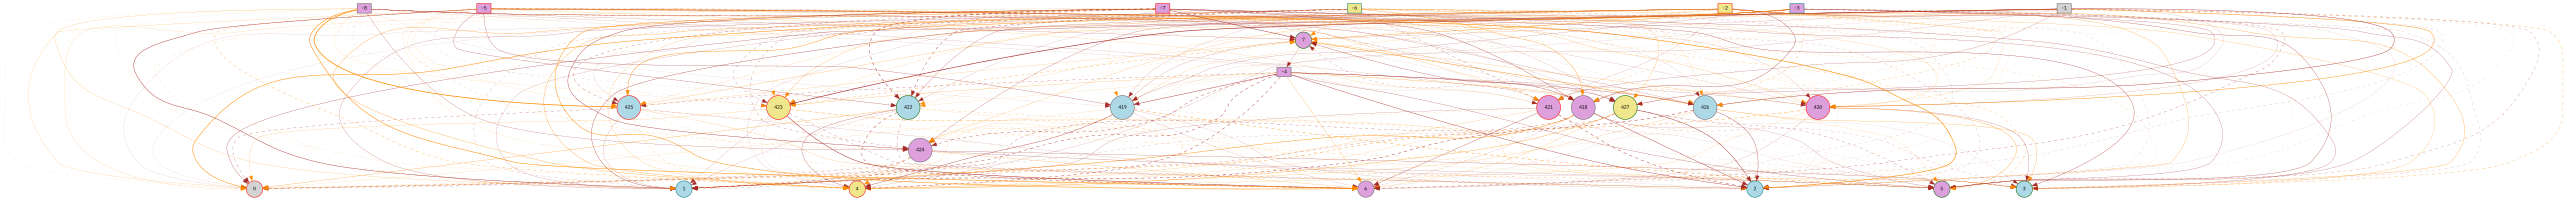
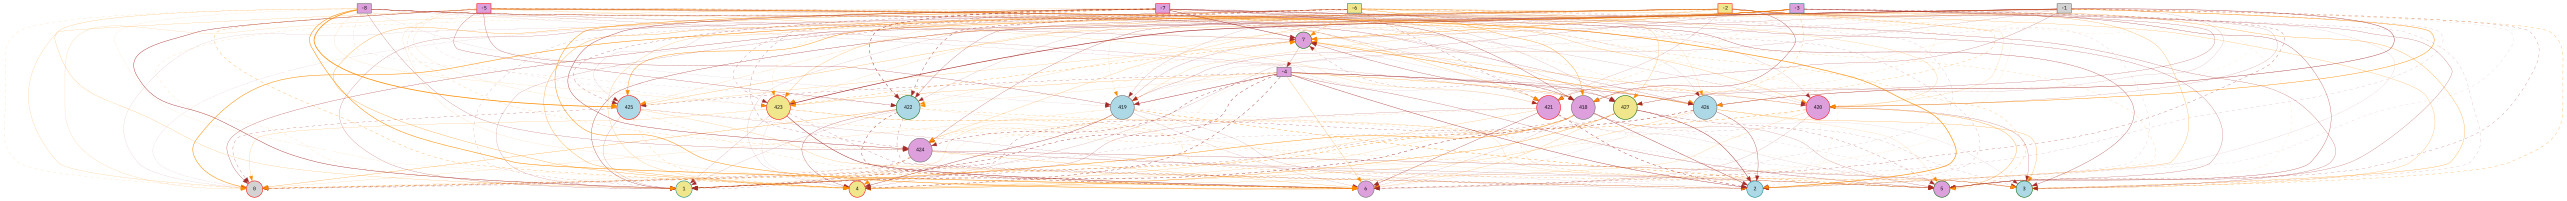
node "1": fillcolor lightblue -> khaki
